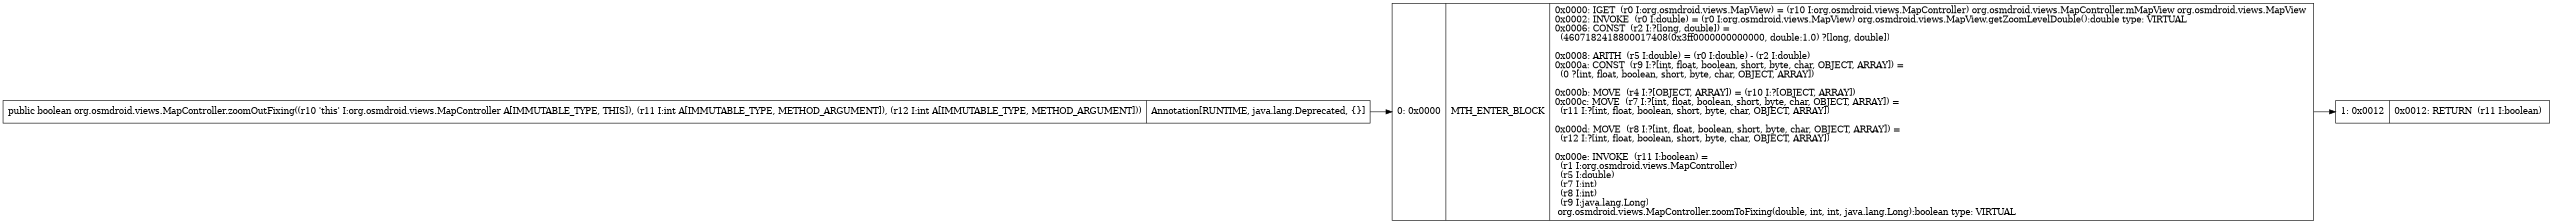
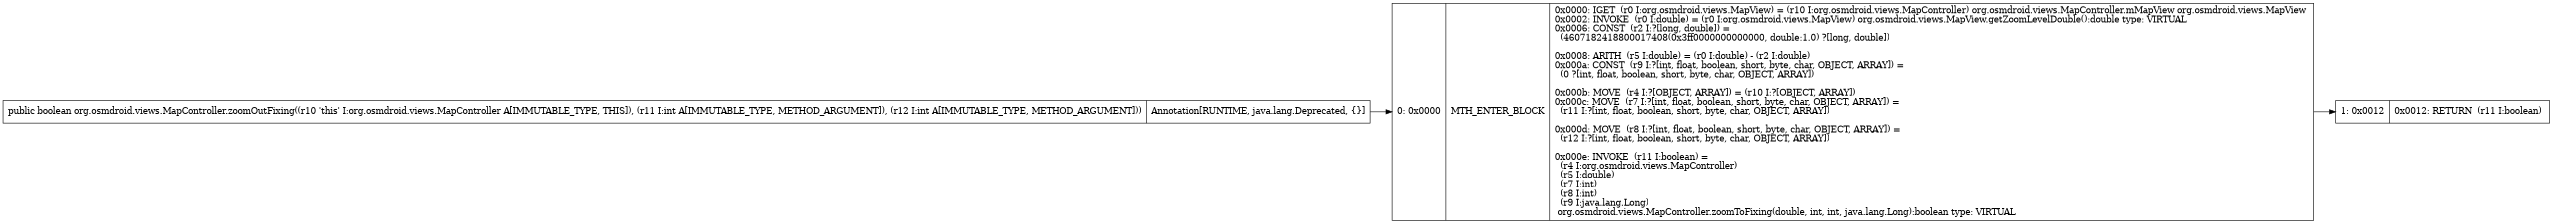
node "0: 0x0000": text "(r1 I:org.osmdroid.views.MapController)" -> "(r4 I:org.osmdroid.views.MapController)"
